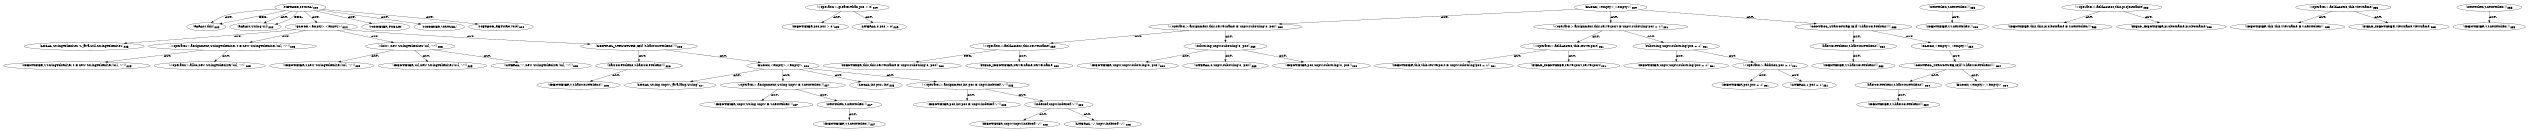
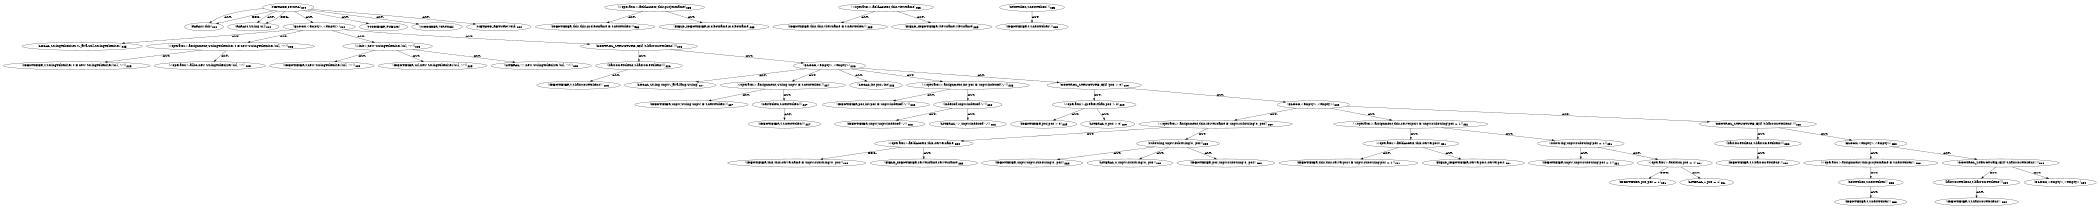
edge "(<operator>.addition,pos + 1)" -> "(IDENTIFIER,pos,pos + 1)": label "AST: " -> "DDG: "
node "(CONTROL_STRUCTURE,IF,if (pos > 0))": added
node "(<operator>.assignment,this.projectname = t.nextToken())": added
